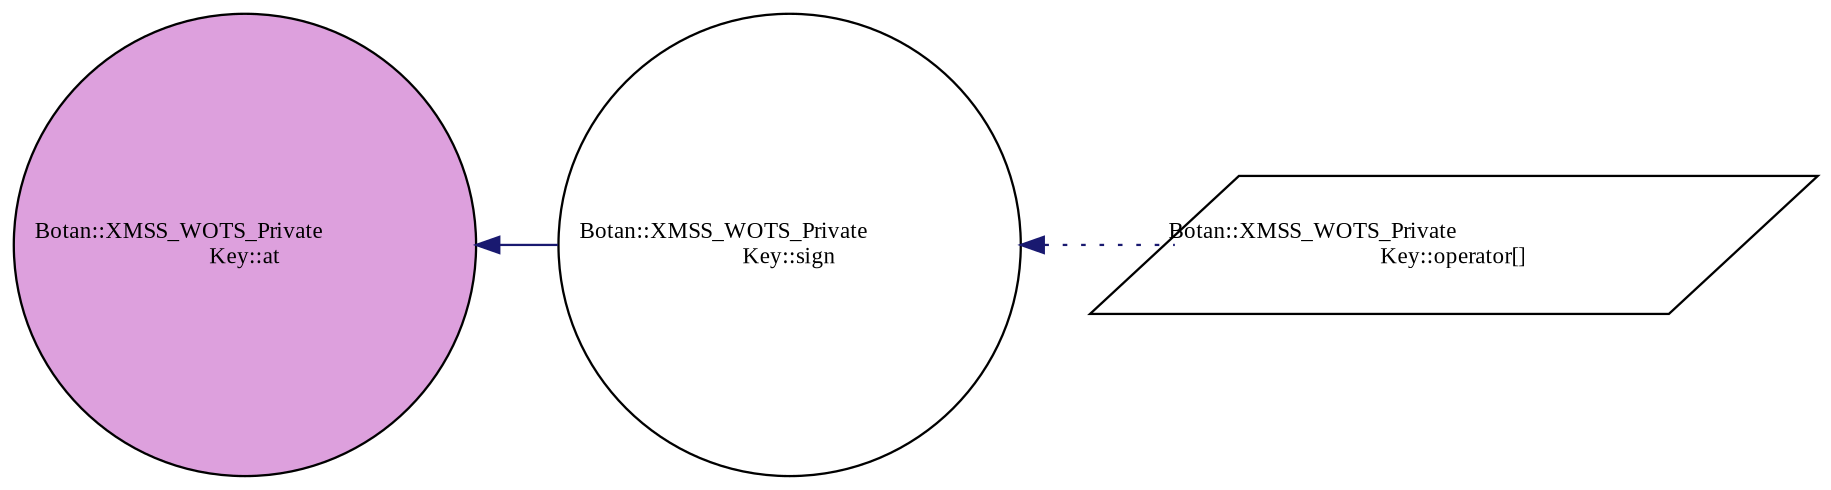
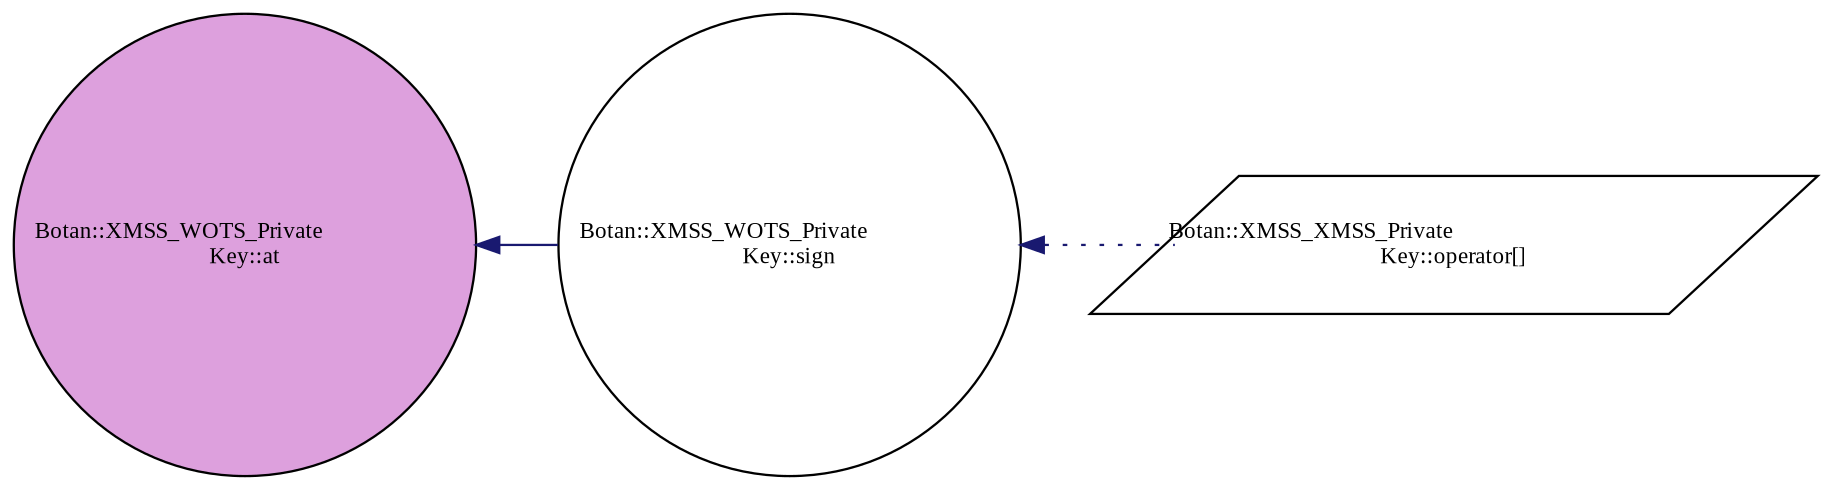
node "Botan::XMSS_WOTS_Private Key::operator[]": label "Botan::XMSS_WOTS_Private Key::operator[]" -> "Botan::XMSS_XMSS_Private Key::operator[]"
